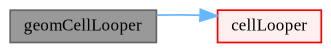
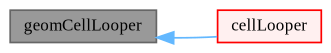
edge "geomCellLooper" -> "cellLooper": reversed
